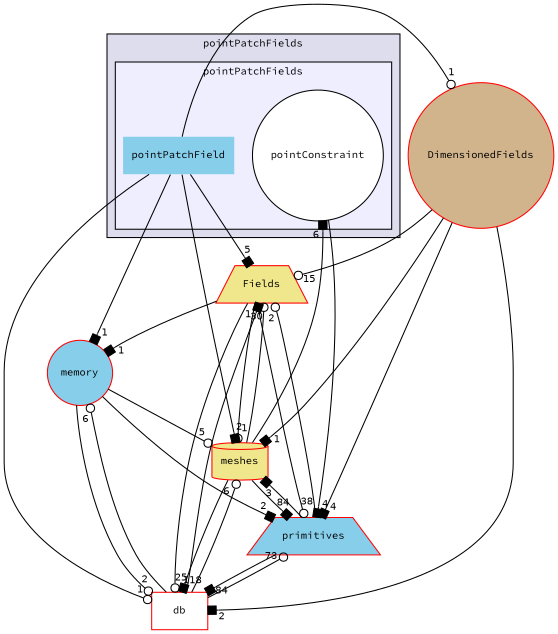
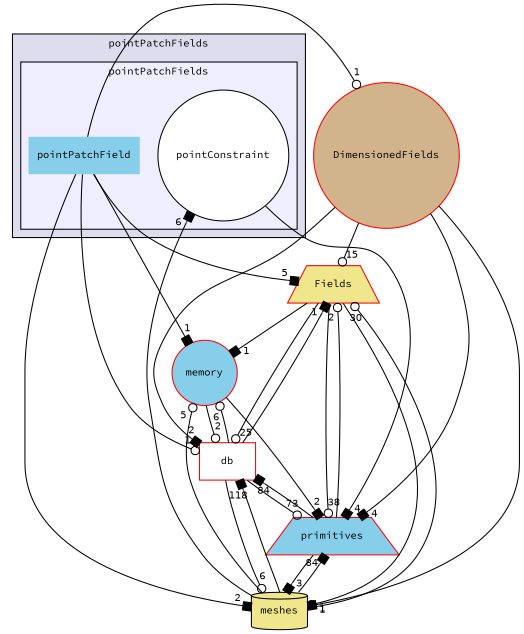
edge "memory" -> "meshes": reversed
node "meshes": color red -> black
